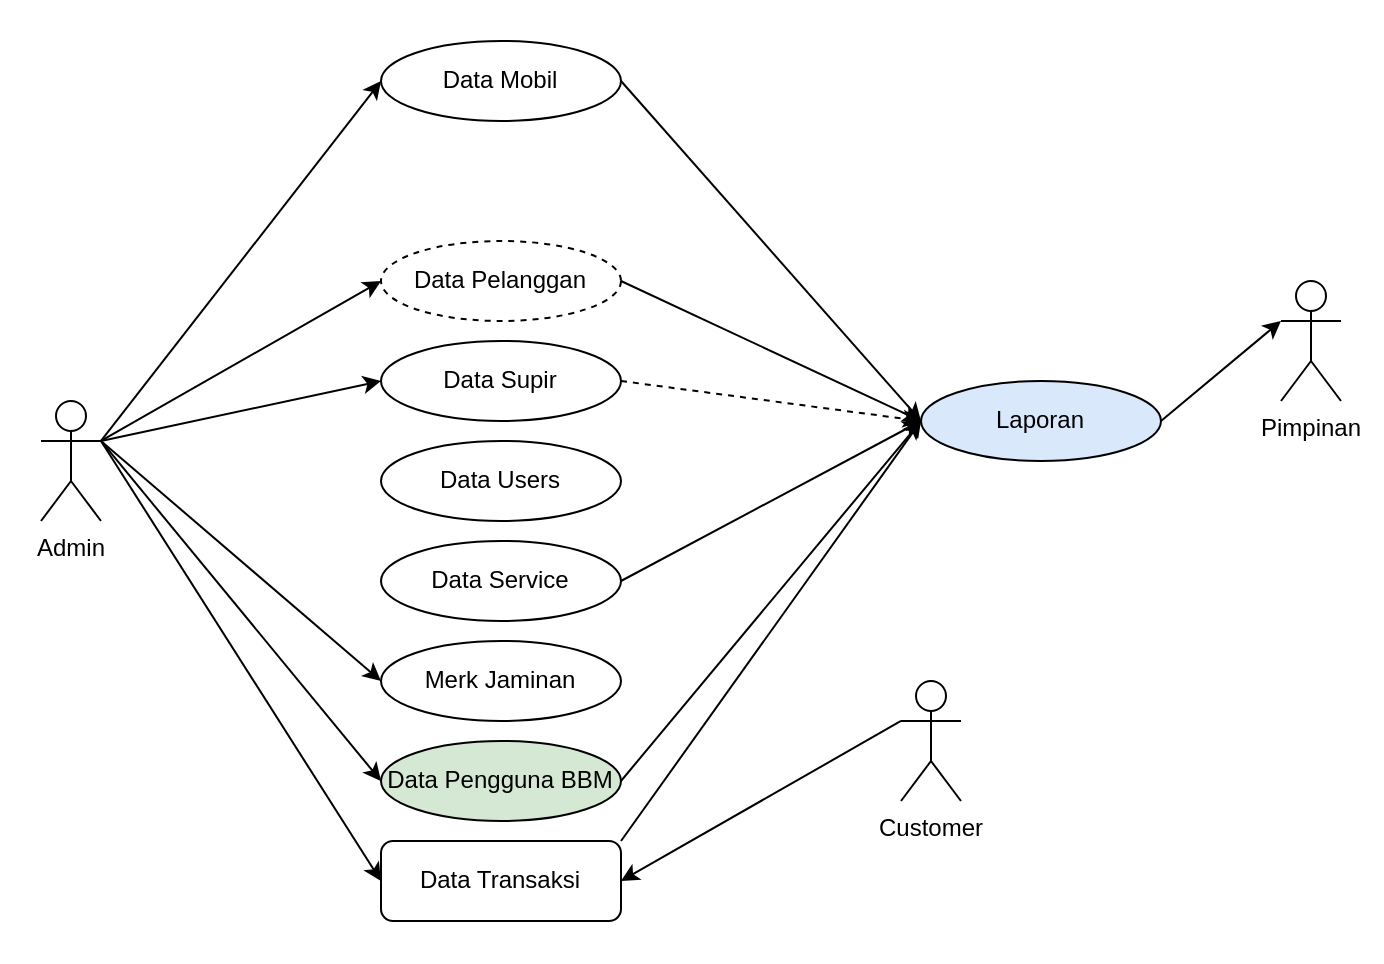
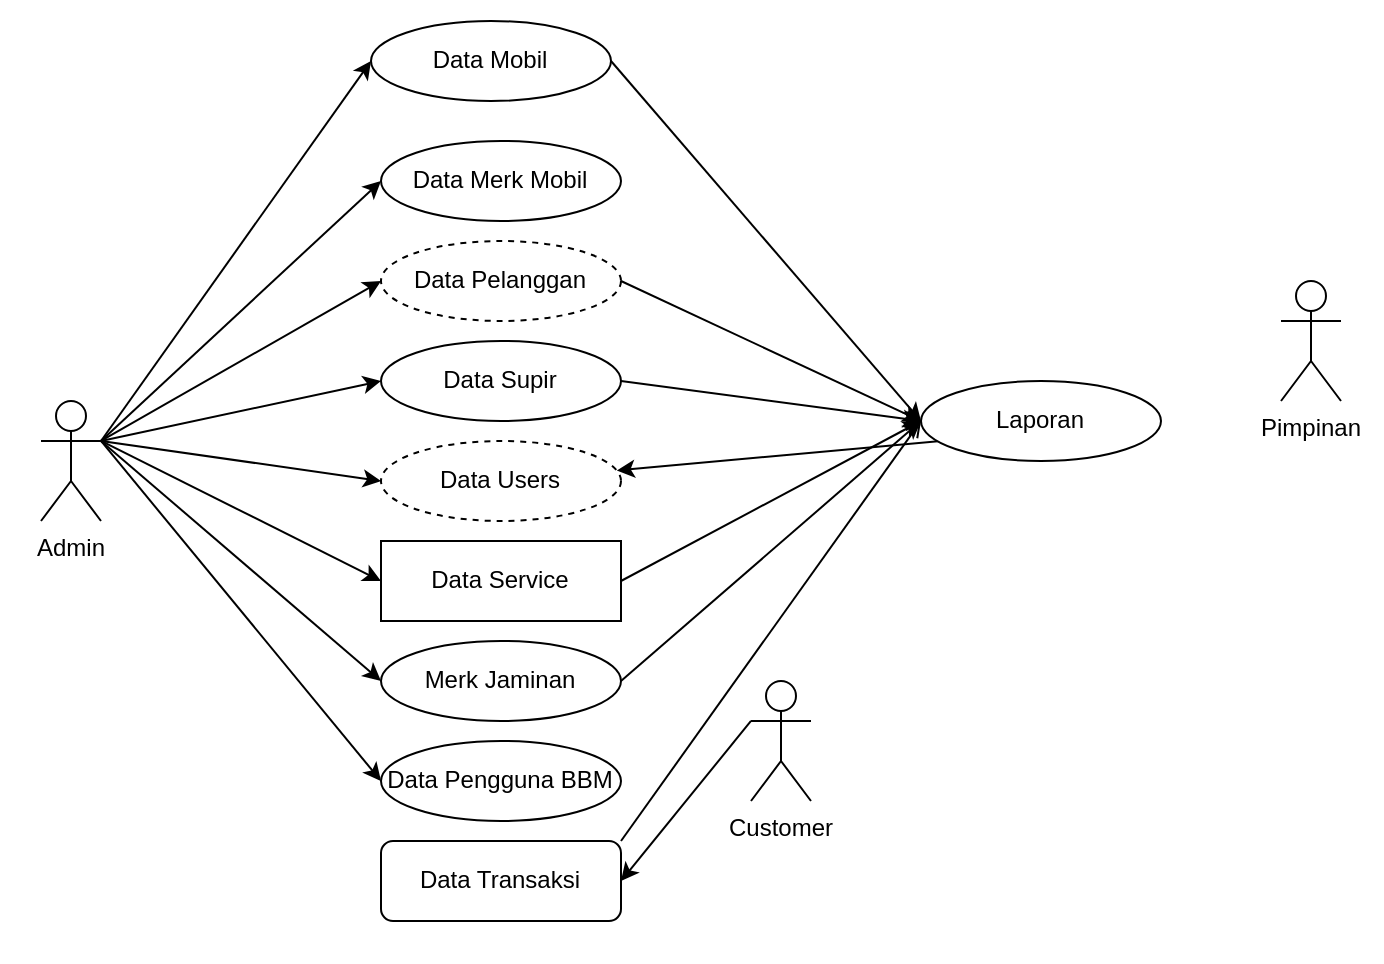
node "Data Mobil": moved (501, 81) -> (491, 61)
node "Data Merk Mobil": added
edge "Admin" -> "Data Merk Mobil": added
edge "Laporan" -> "Pimpinan": now "Laporan" -> "Data Users"
edge "Data Supir" -> "Laporan": style dashed -> solid
node "Laporan": fillcolor #dae8fc -> #ffffff
edge "Admin" -> "Data Users": added
node "Data Users": style solid -> dashed
edge "Admin" -> "Data Service": added
edge "Merk Jaminan" -> "Laporan": added
node "Data Service": shape ellipse -> rectangle
edge "Data Pengguna BBM" -> "Laporan": removed
edge "Admin" -> "Data Transaksi": removed
node "Customer": moved (931, 741) -> (781, 741)
node "Data Pengguna BBM": fillcolor #d5e8d4 -> #ffffff
